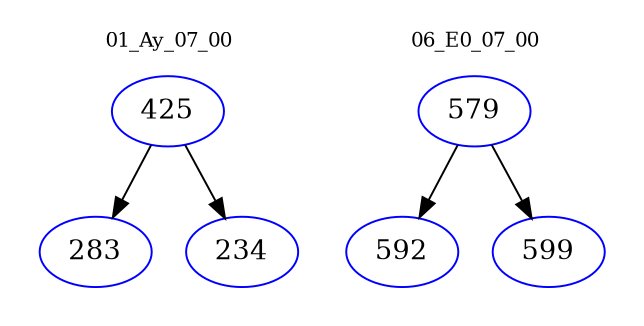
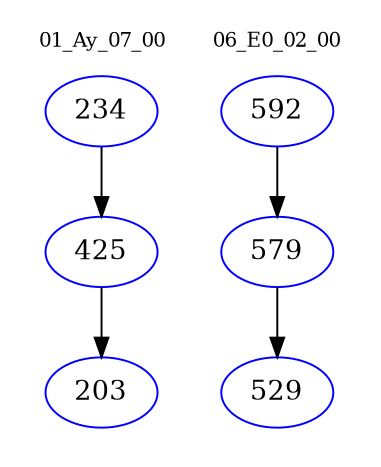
cluster "06_E0_07_00": label "06_E0_07_00" -> "06_E0_02_00"
edge "579" -> "592": reversed
edge "425" -> "234": reversed
node "283": label "283" -> "203"
node "599": label "599" -> "529"
